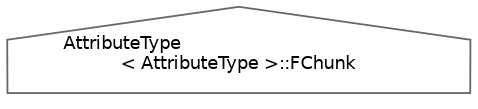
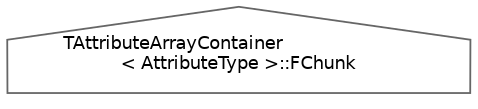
node "AttributeType < AttributeType >::FChunk": label "AttributeType < AttributeType >::FChunk" -> "TAttributeArrayContainer < AttributeType >::FChunk"
